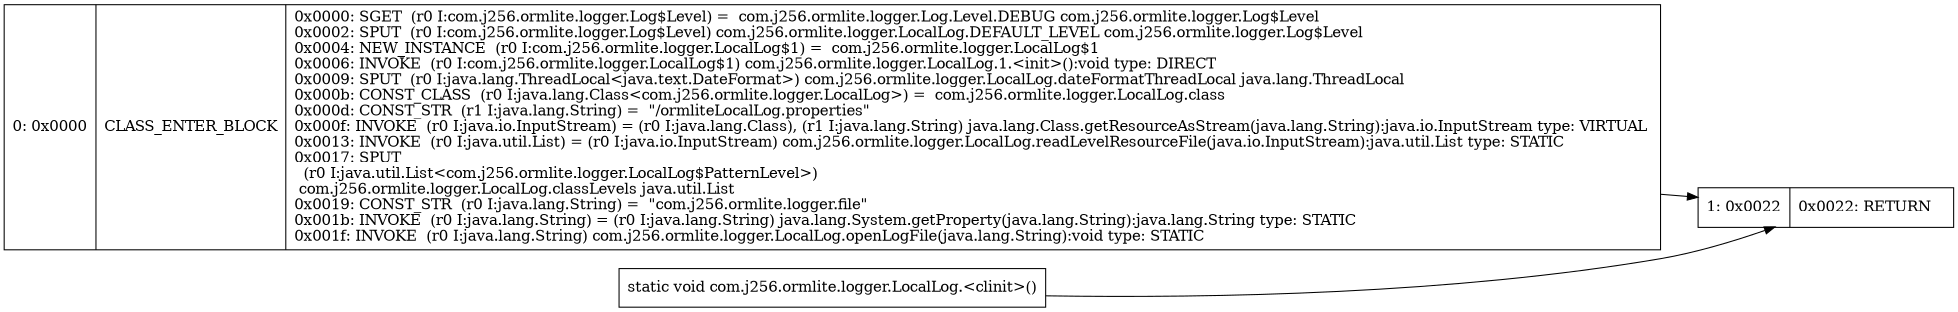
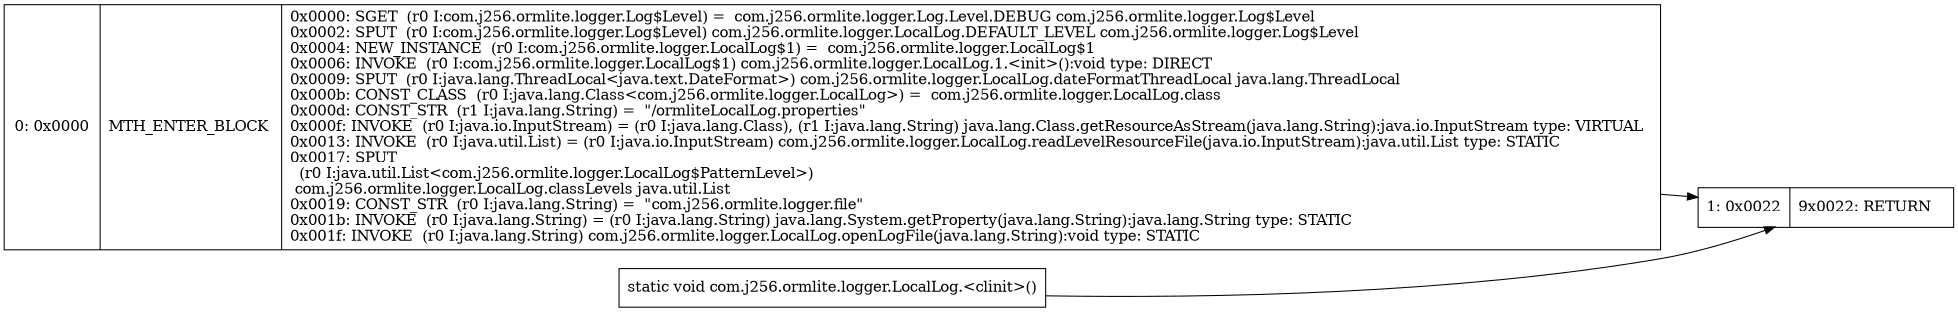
node "0: 0x0000": text "CLASS_ENTER_BLOCK" -> "MTH_ENTER_BLOCK"
node "1: 0x0022": text "0x0022: RETURN" -> "9x0022: RETURN"
